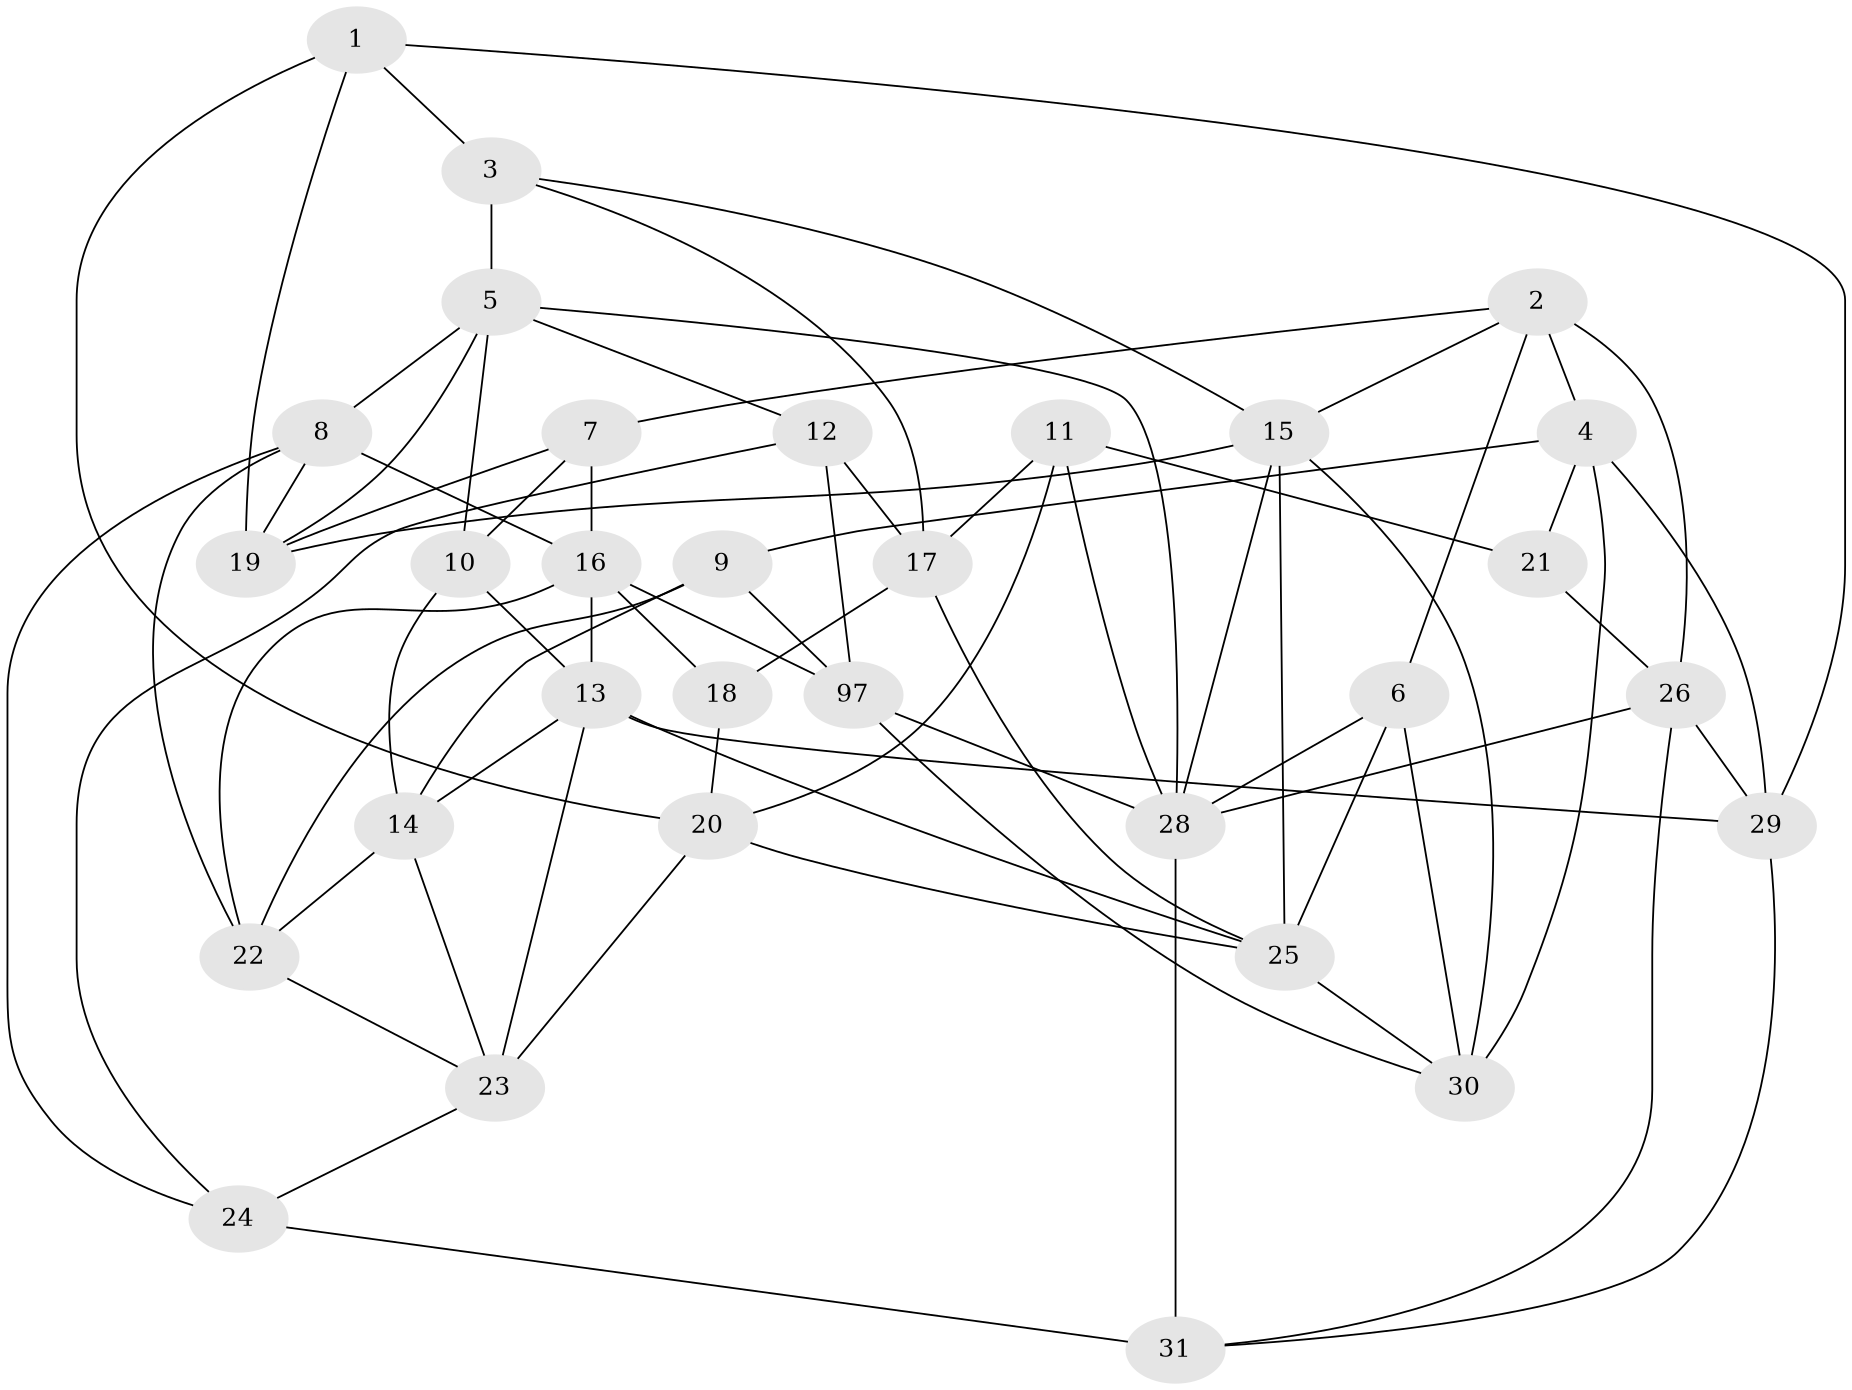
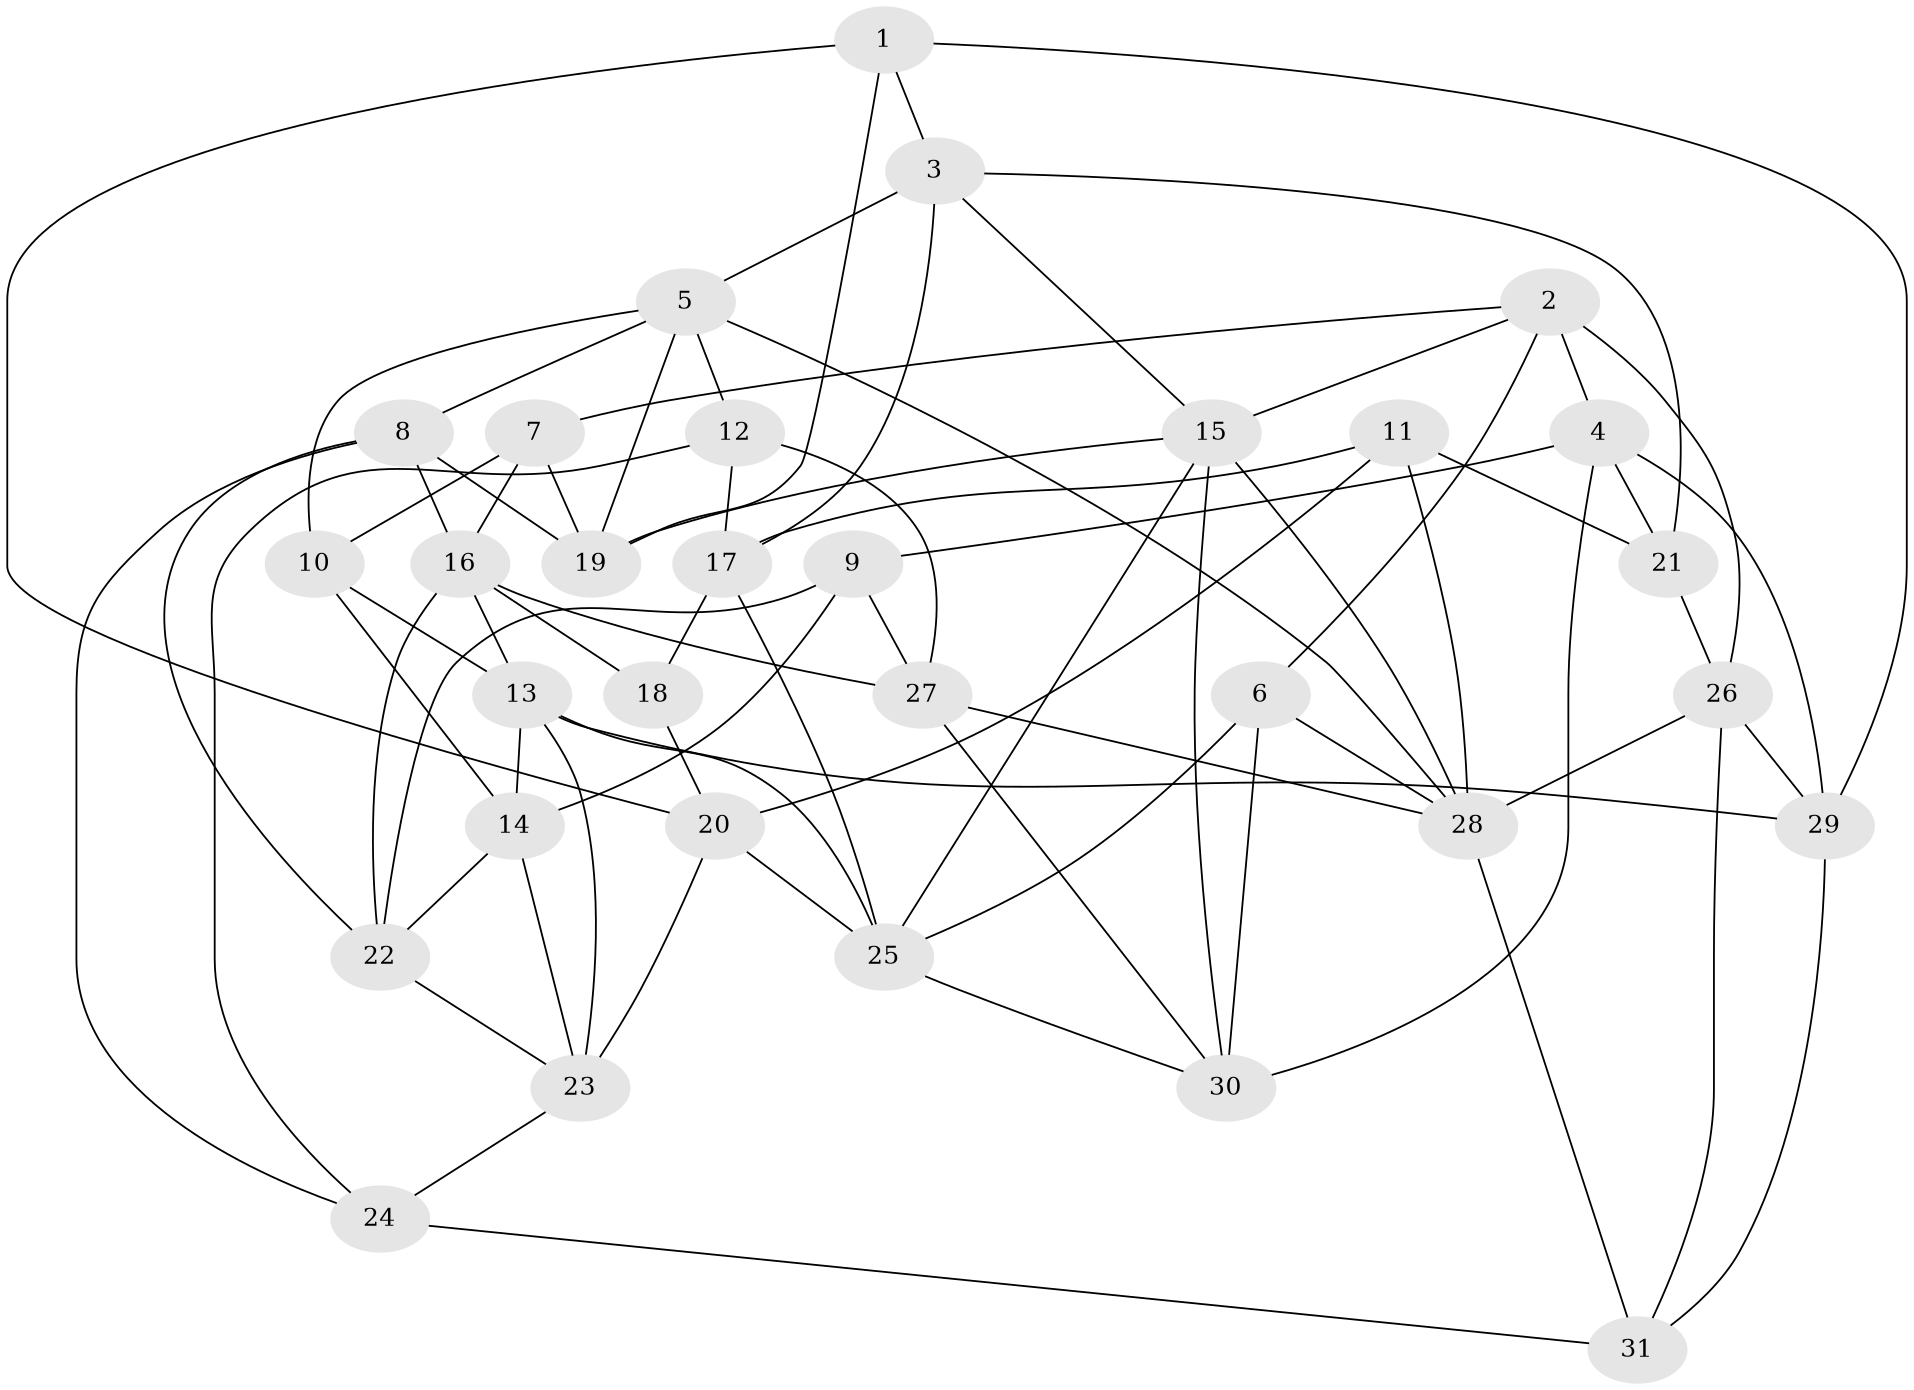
edge "3" -- "21": added
node "97": label "97" -> "27"
